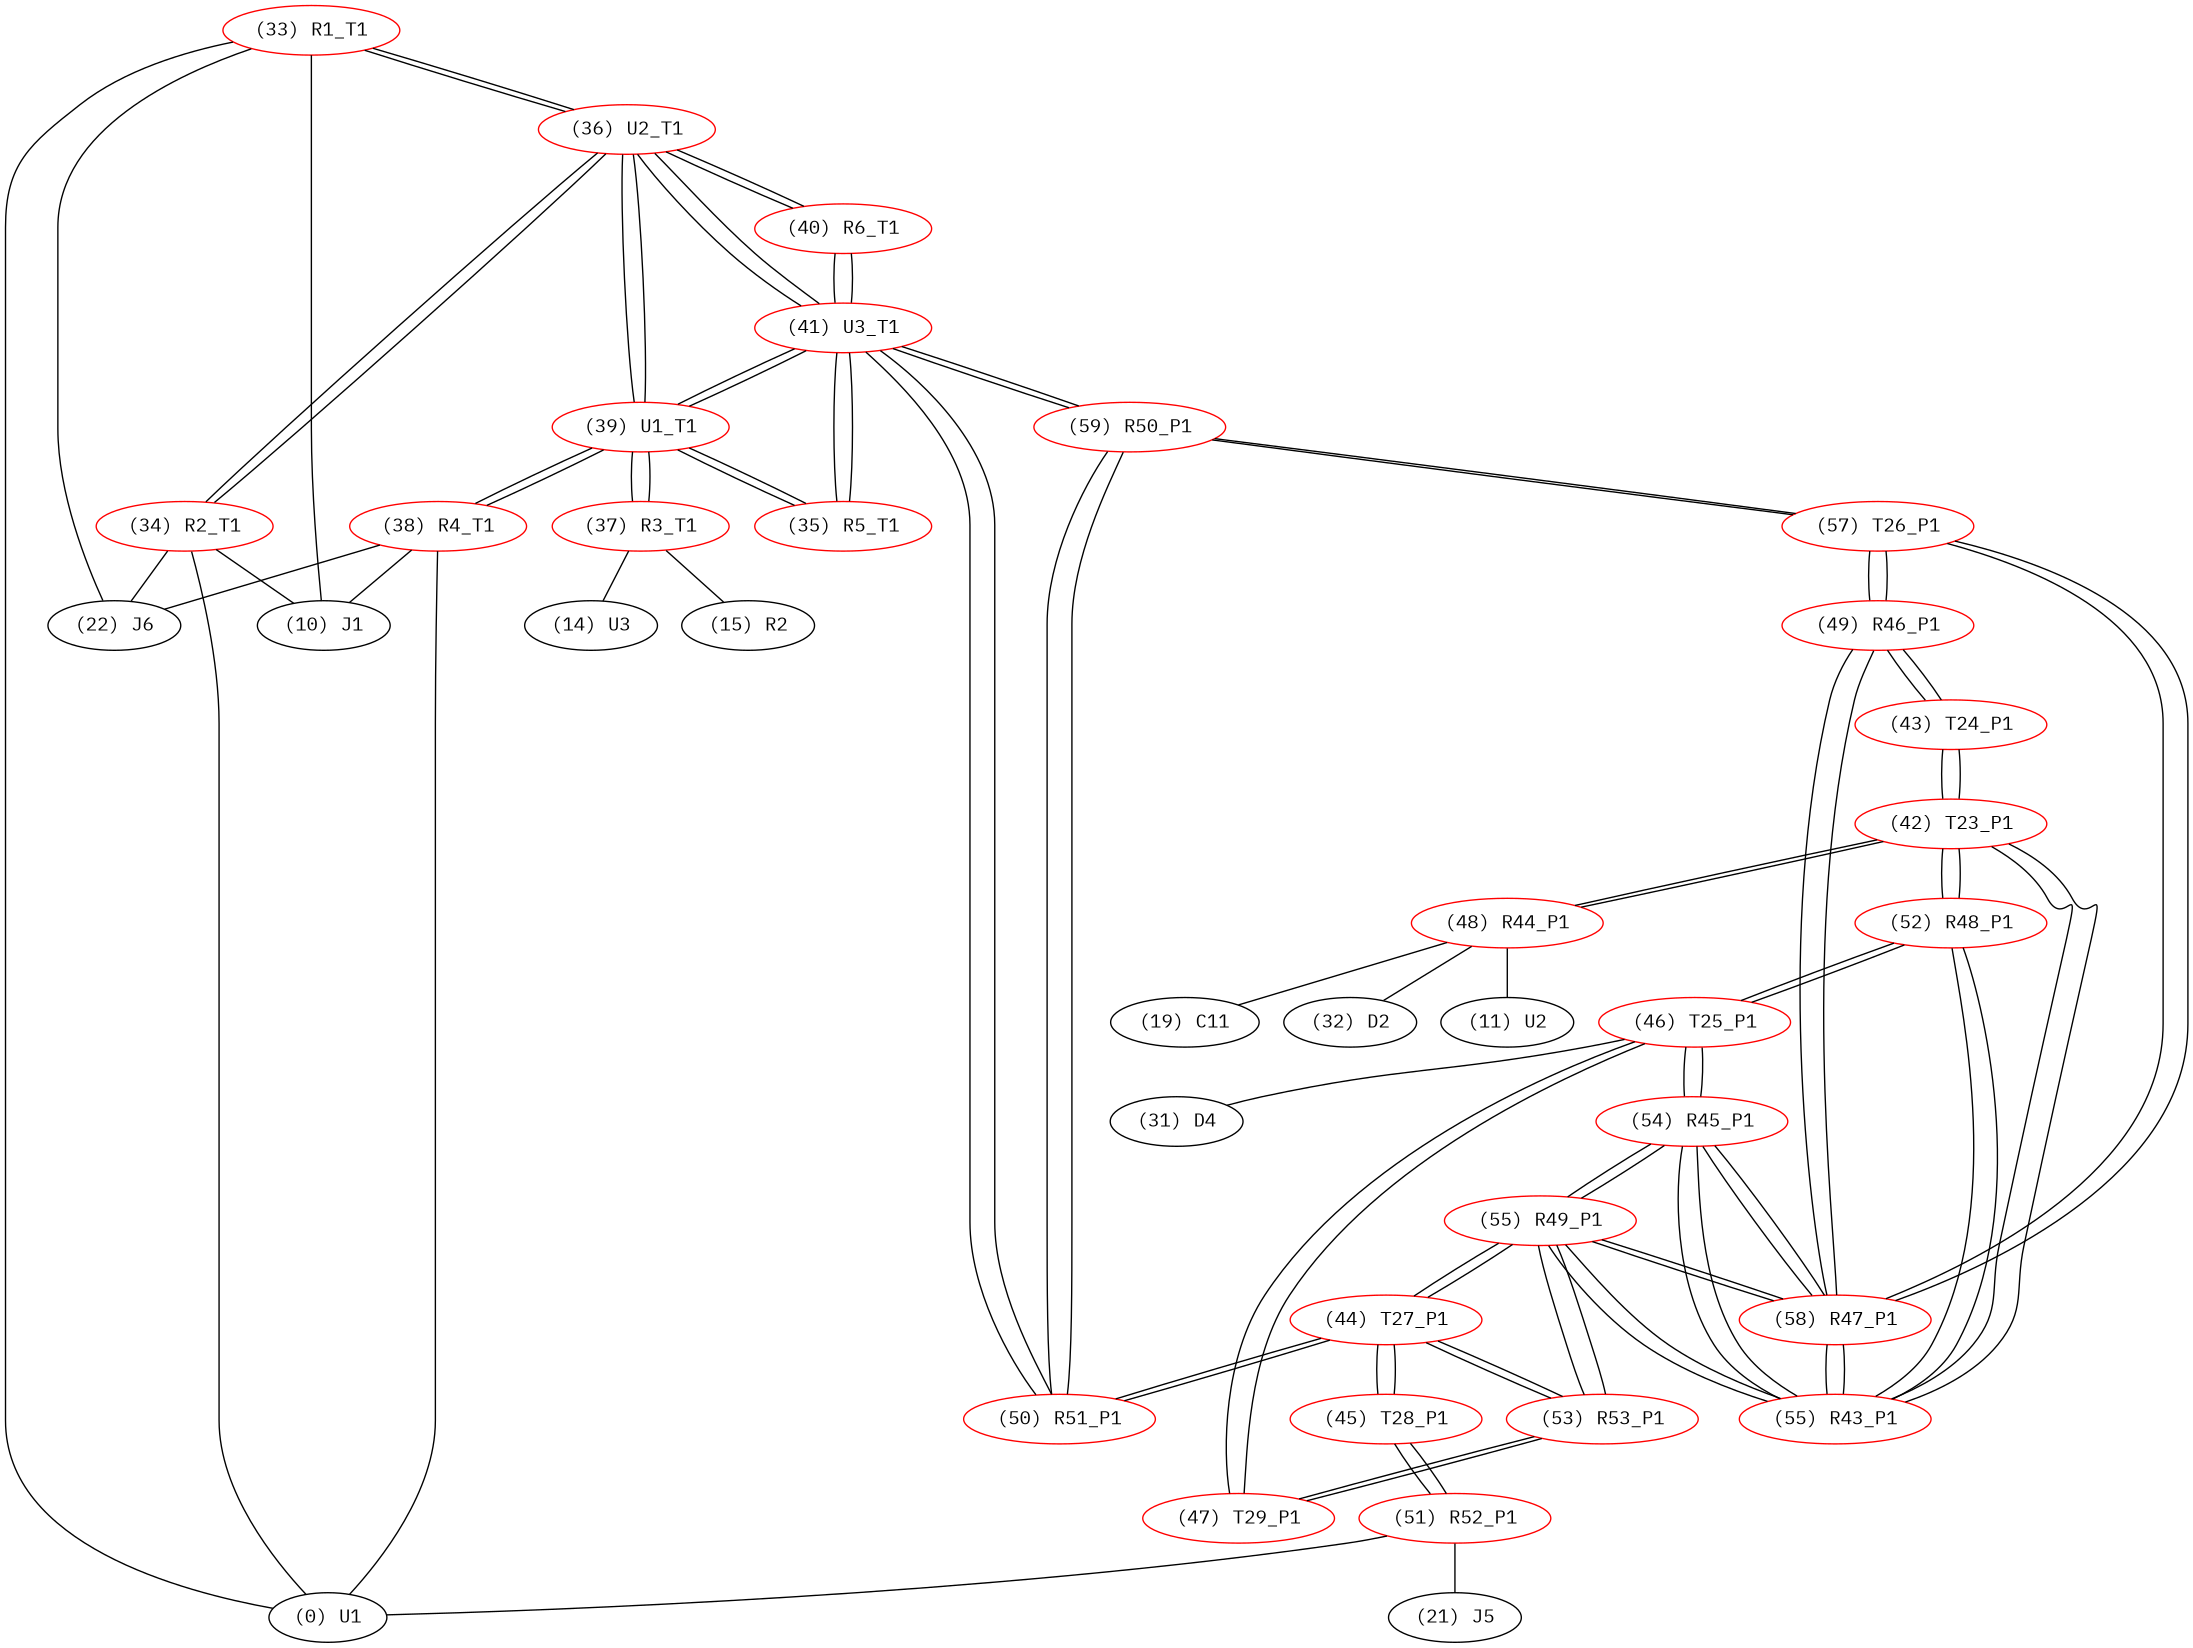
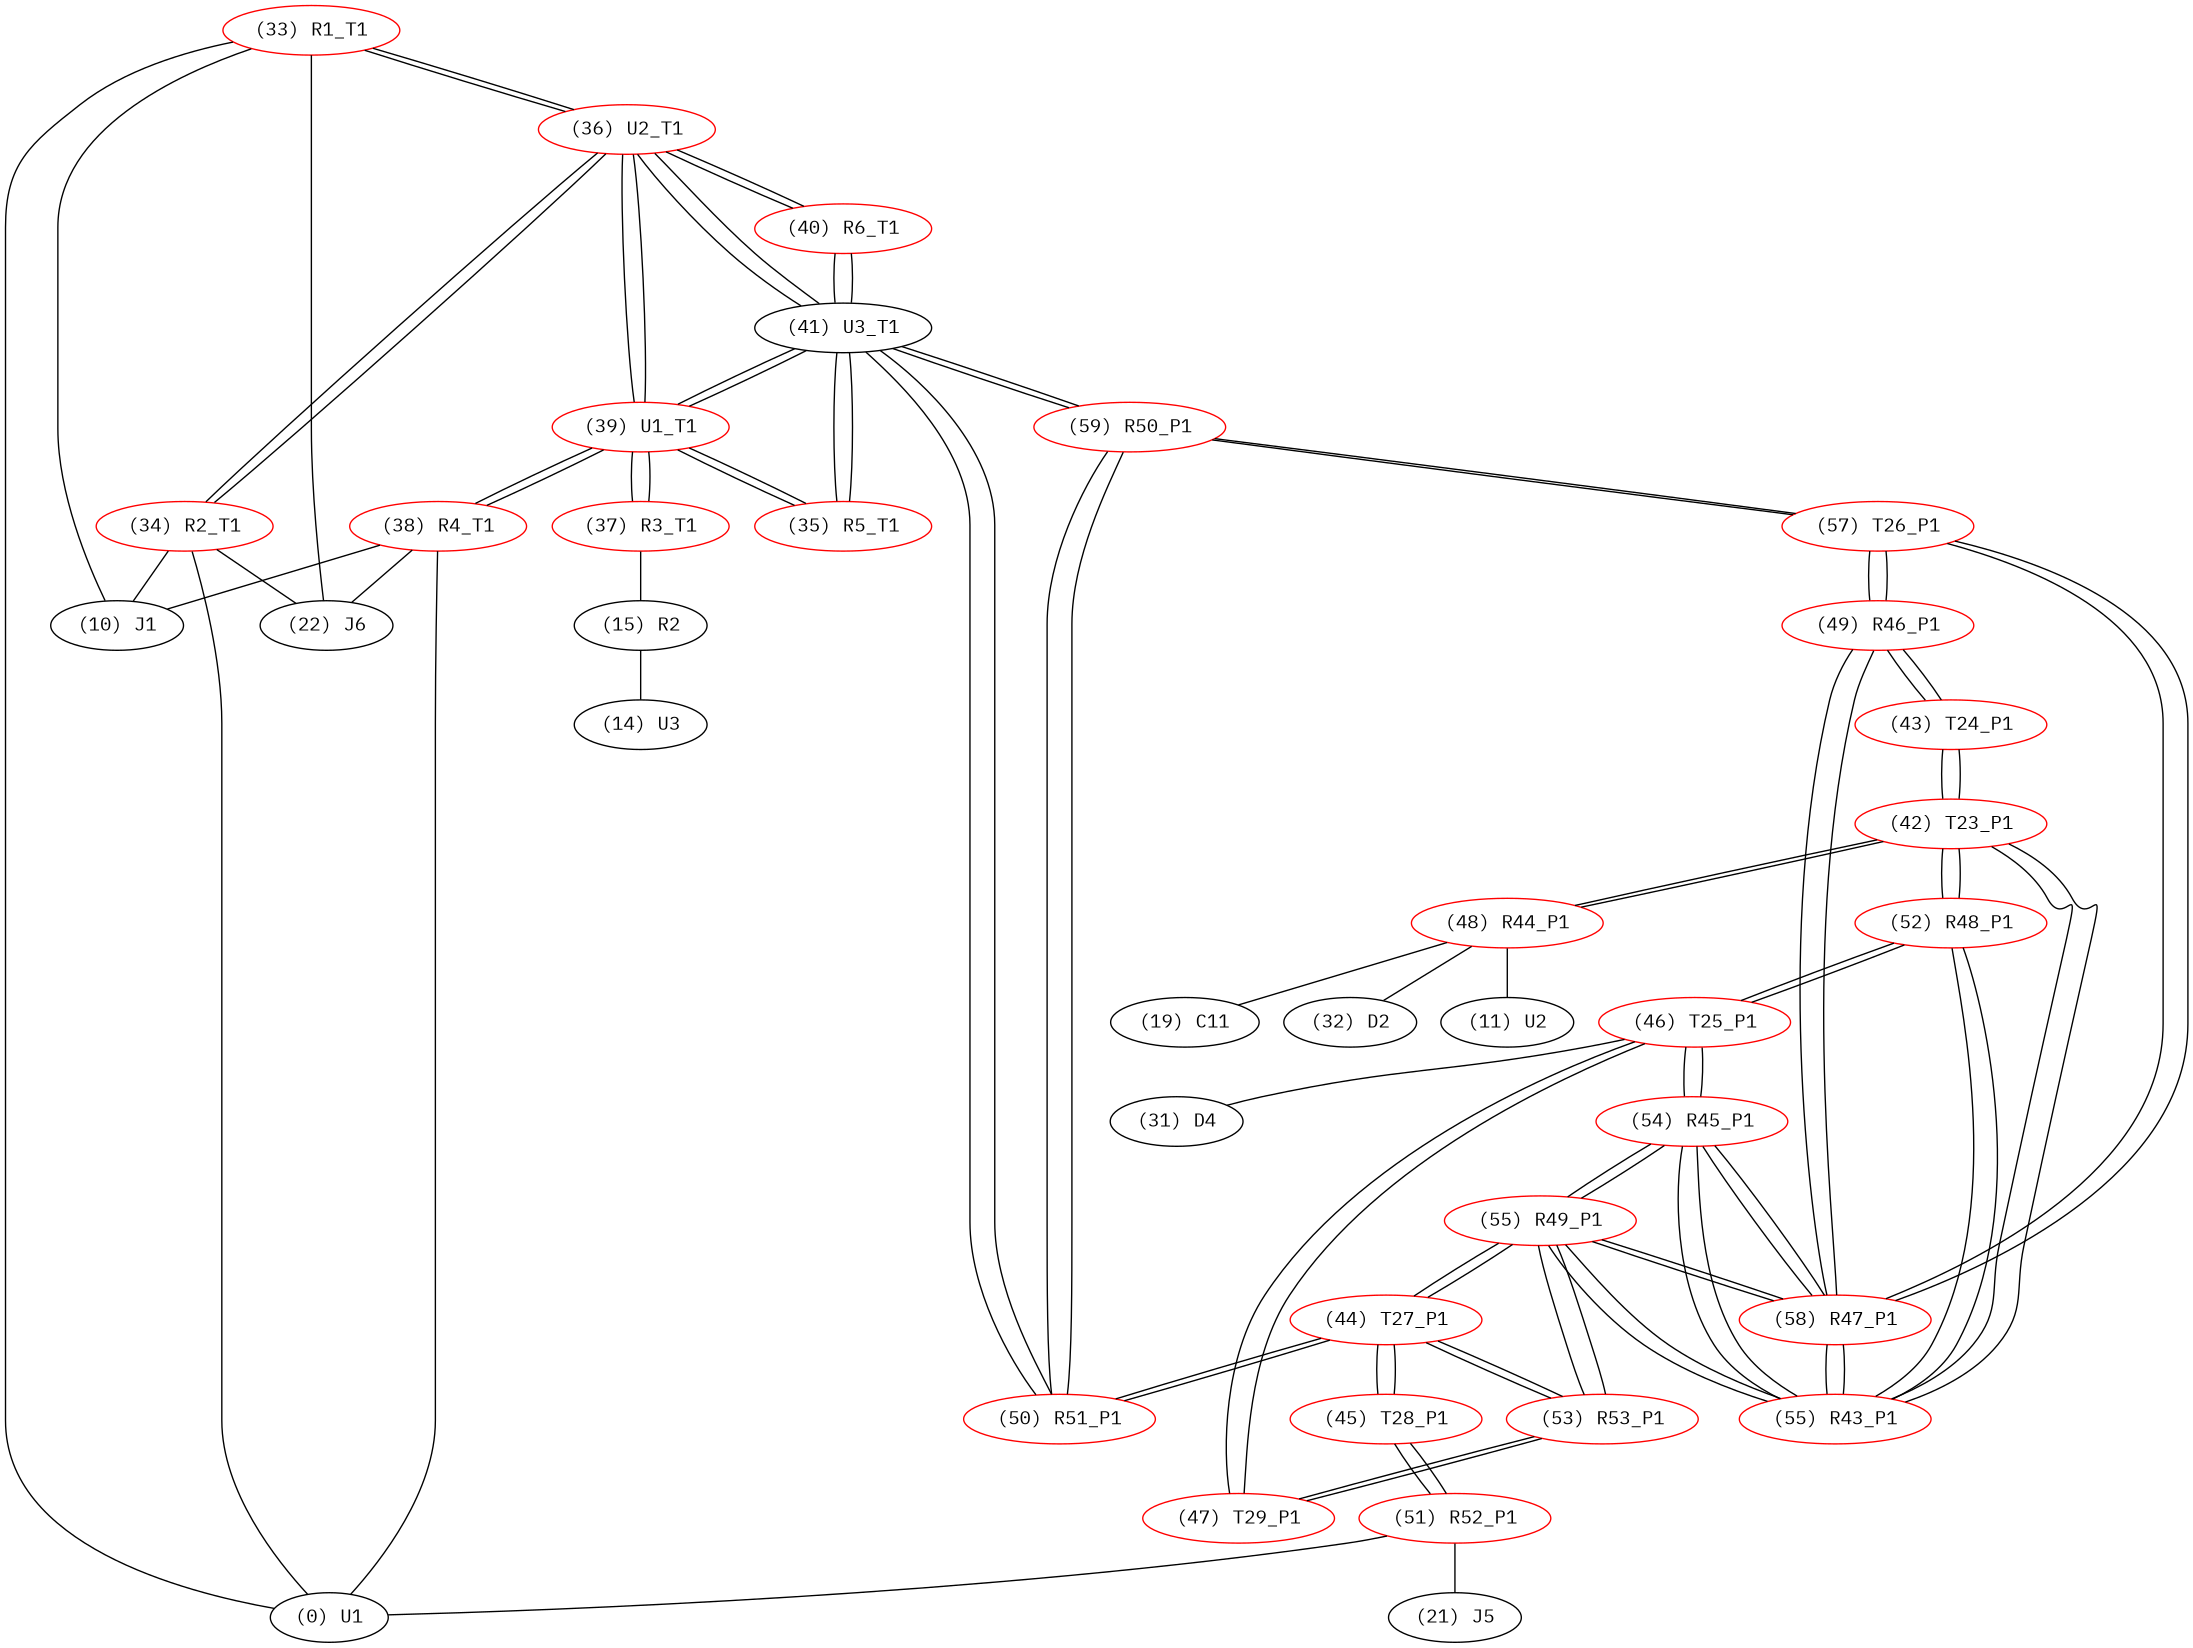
node "(41) U3_T1": color red -> black
edge "(37) R3_T1" -- "(14) U3": now "(15) R2" -- "(14) U3"
